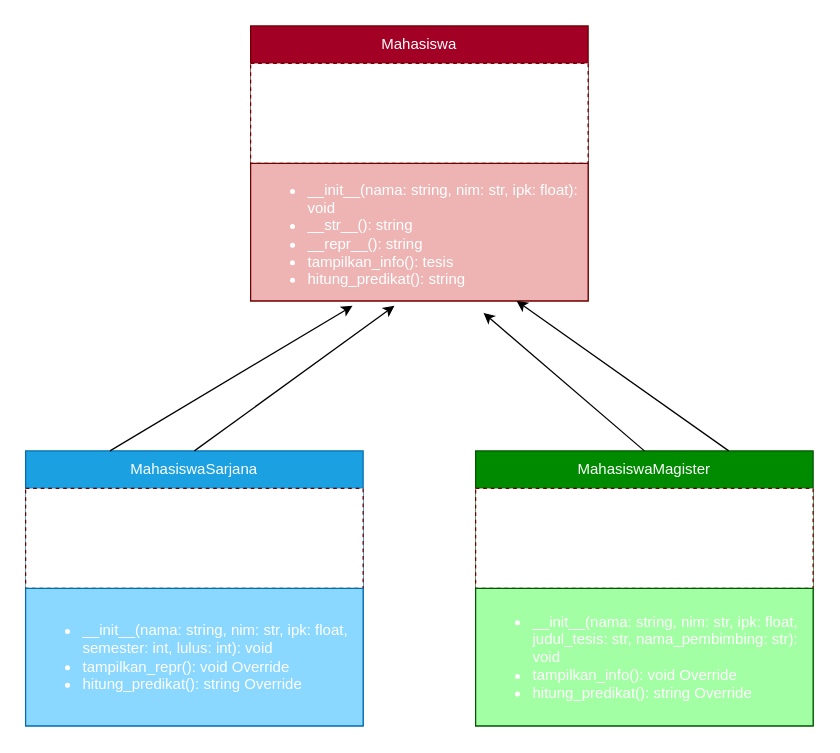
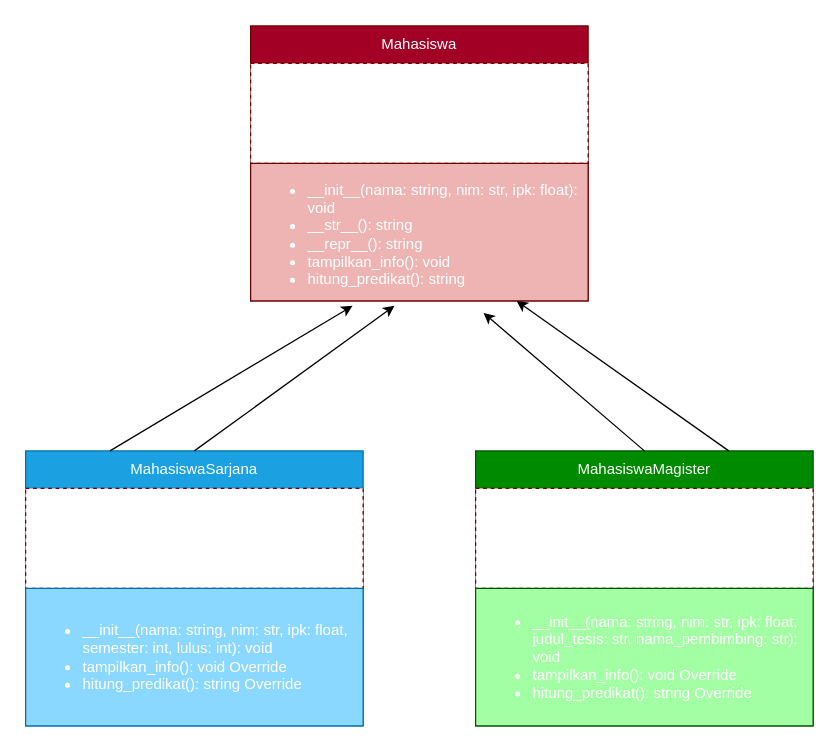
node "__init__(nama: string, nim: str, ipk: float): void __str__(): string __repr__(): string tampilkan_info(): tesis hitung_predikat(): string": label "__init__(nama: string, nim: str, ipk: float): void __str__(): string __repr__(): string tampilkan_info(): tesis hitung_predikat(): string" -> "__init__(nama: string, nim: str, ipk: float): void __str__(): string __repr__(): string tampilkan_info(): void hitung_predikat(): string"
node "__init__(nama: string, nim: str, ipk: float, semester: int, lulus: int): void tampilkan_repr(): void Override hitung_predikat(): string Override": label "__init__(nama: string, nim: str, ipk: float, semester: int, lulus: int): void tampilkan_repr(): void Override hitung_predikat(): string Override" -> "__init__(nama: string, nim: str, ipk: float, semester: int, lulus: int): void tampilkan_info(): void Override hitung_predikat(): string Override"
